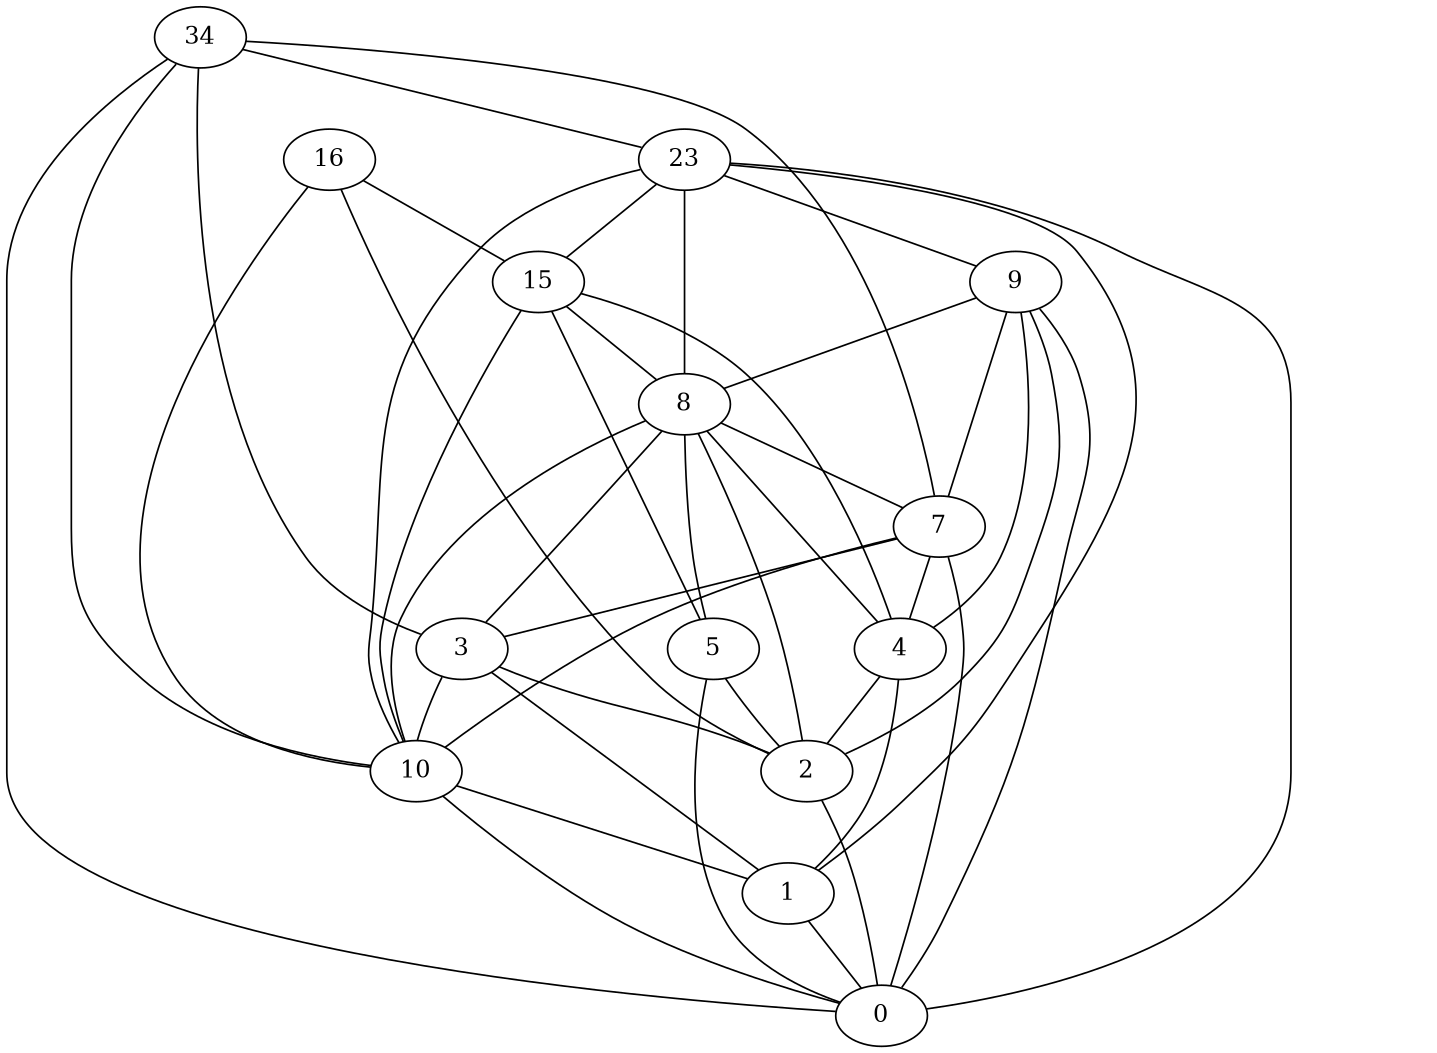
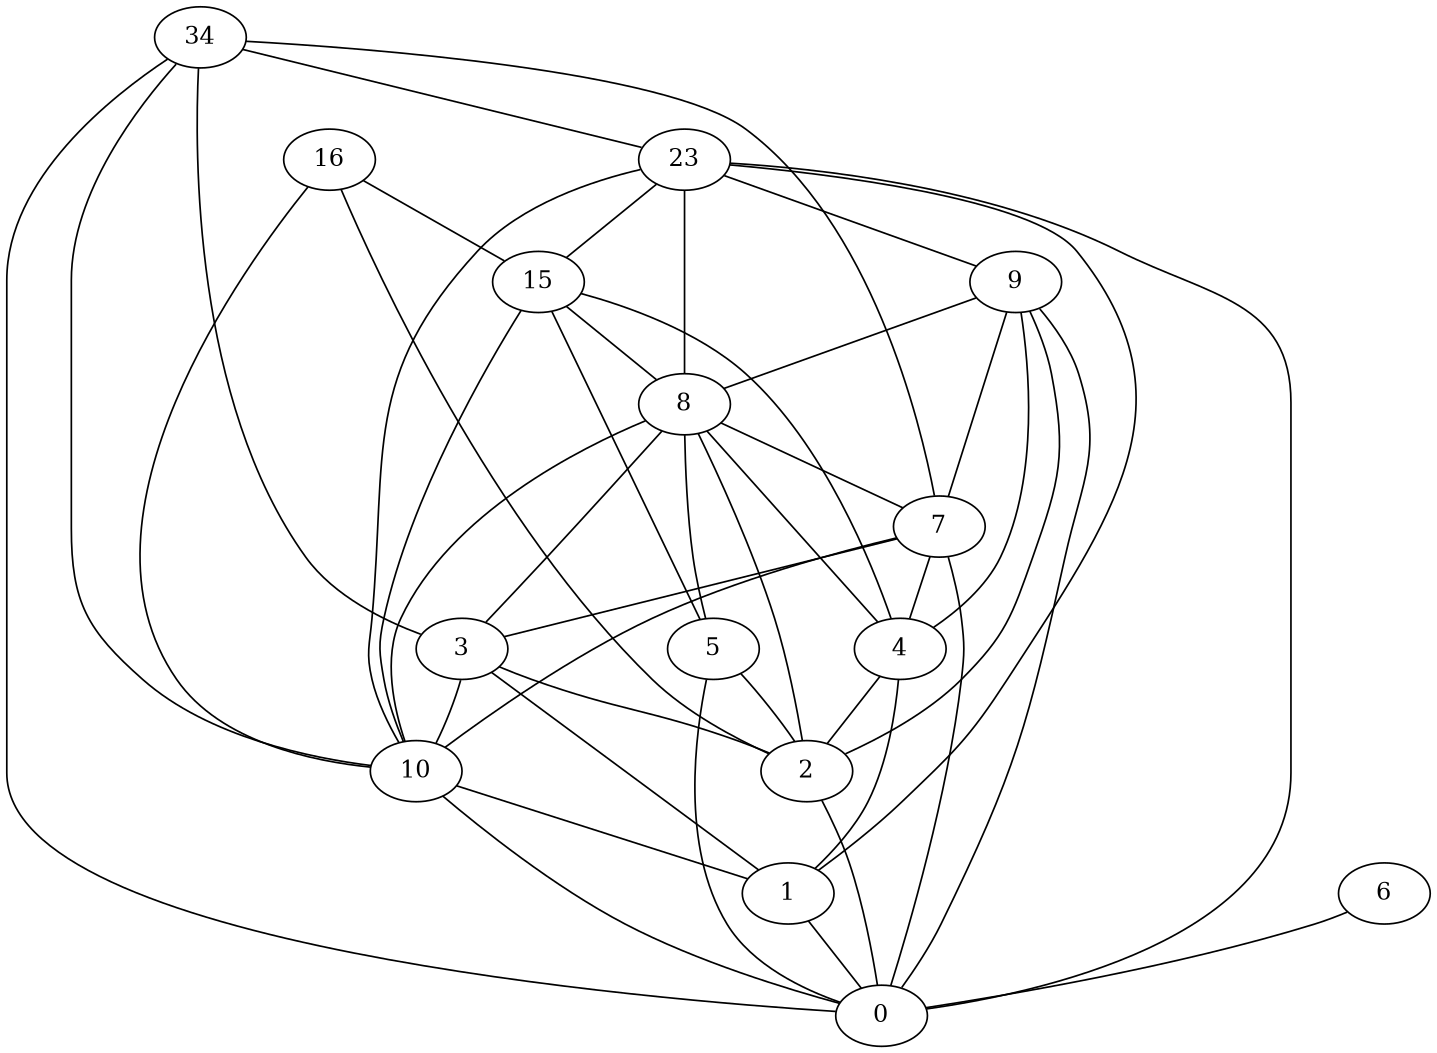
edge "10" -> "3": reversed
edge "2" -> "5": reversed
node "6": added
